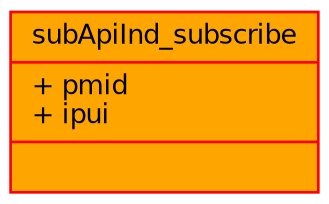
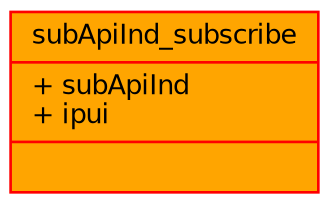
node "subApiInd_subscribe": text "+ pmid" -> "+ subApiInd"
